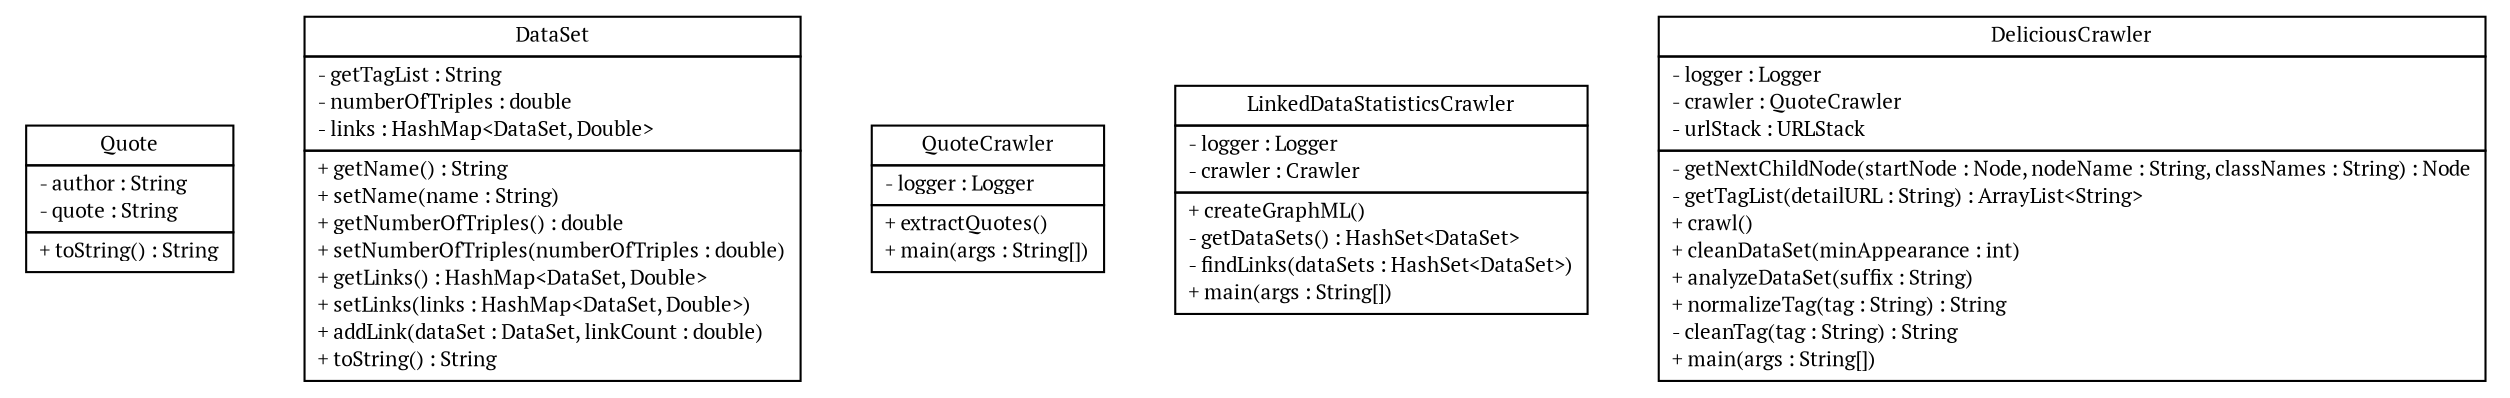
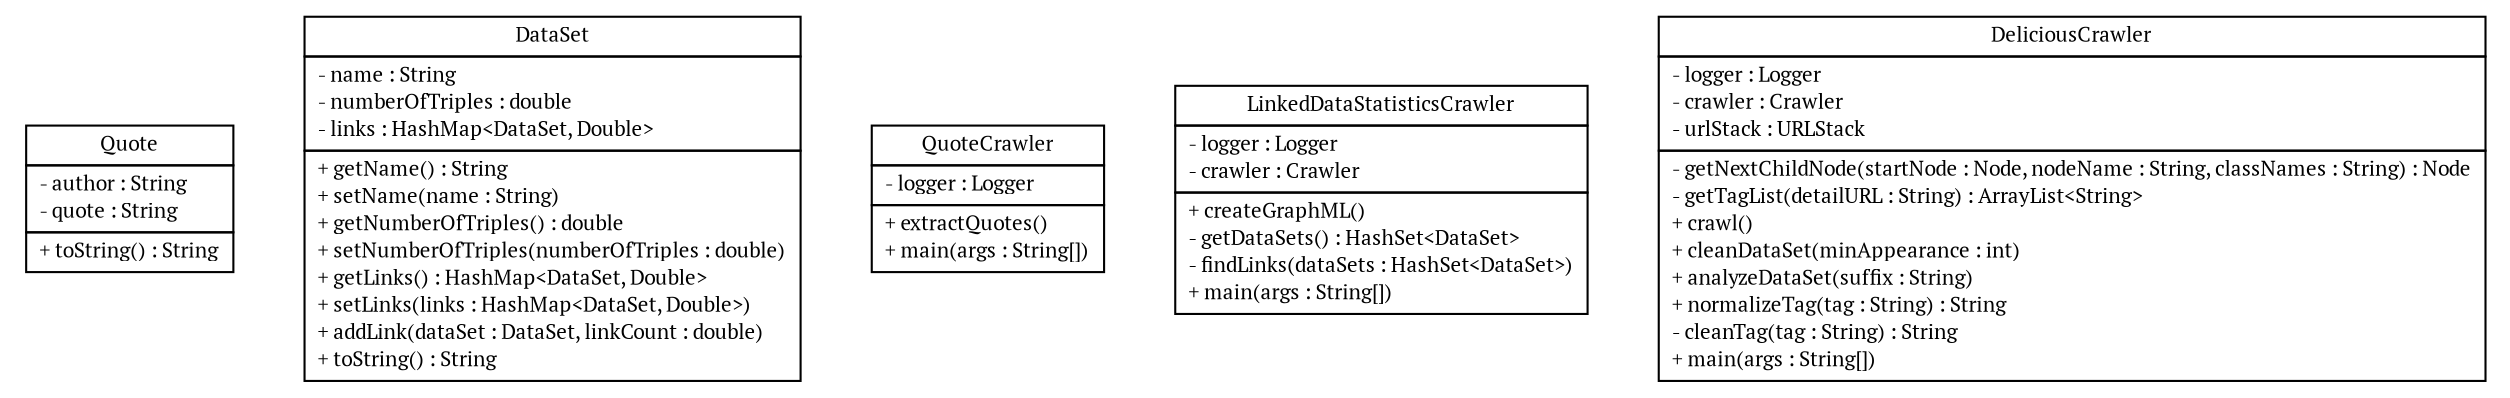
node "DataSet": text "- getTagList : String" -> "- name : String"
node "DeliciousCrawler": text "- crawler : QuoteCrawler" -> "- crawler : Crawler"
